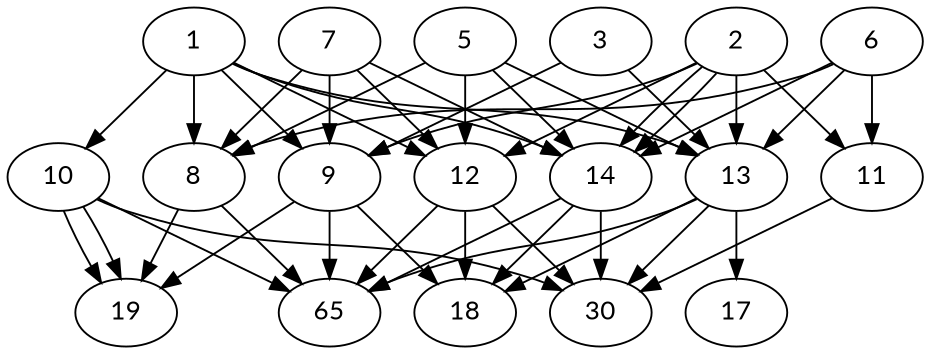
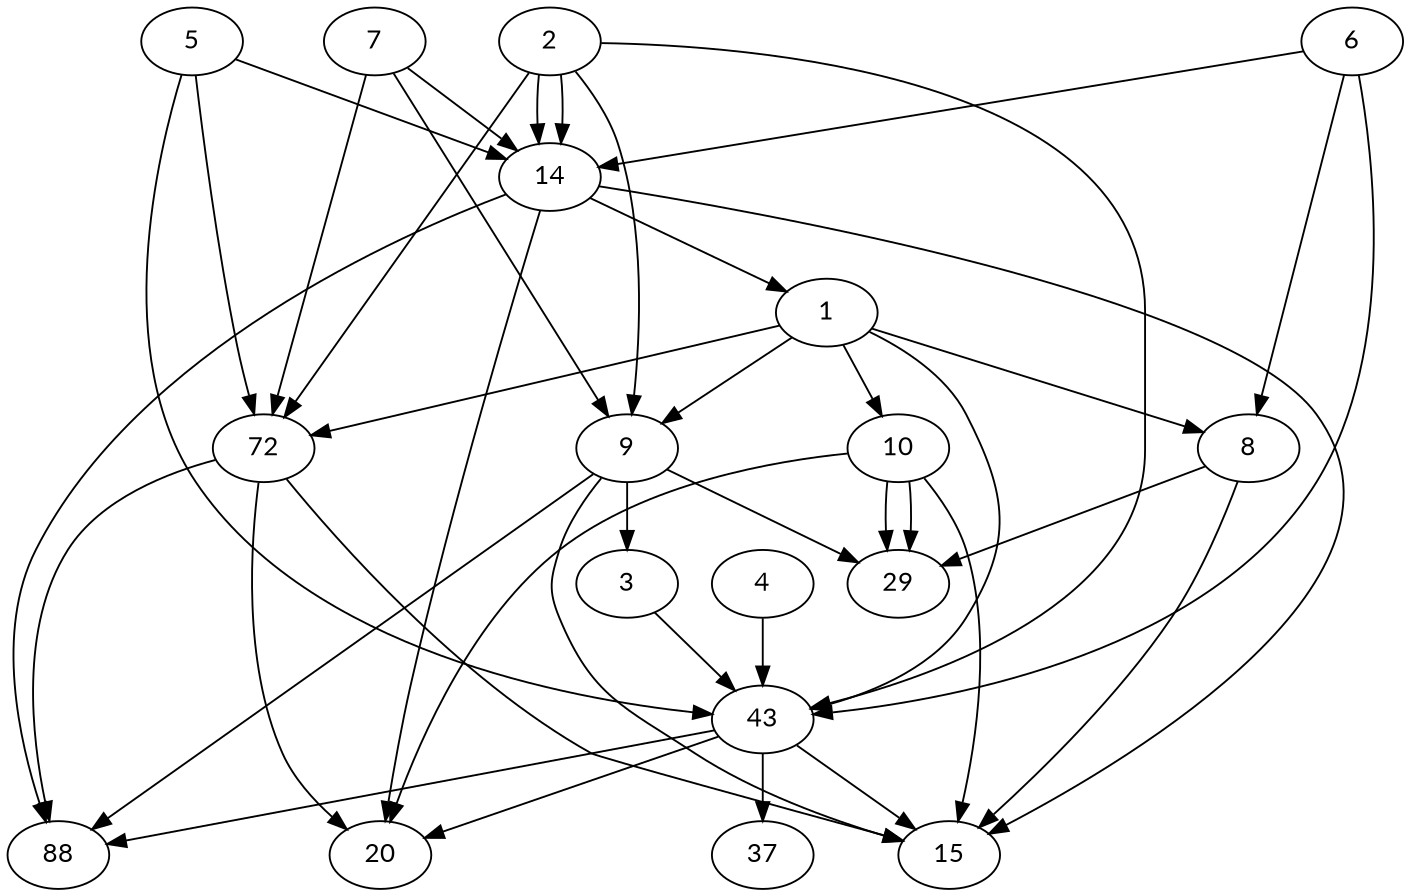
edge "3" -> "9": reversed
edge "7" -> "8": removed
edge "1" -> "14": reversed
edge "5" -> "8": removed
node "12": label "12" -> "72"
node "13": label "13" -> "43"
node "11": removed
node "19": label "19" -> "29"
node "65": label "65" -> "15"
node "18": label "18" -> "88"
node "30": label "30" -> "20"
node "17": label "17" -> "37"
node "4": added
